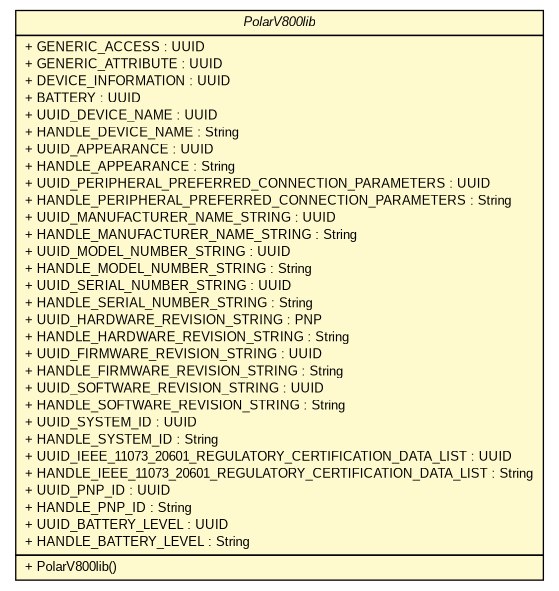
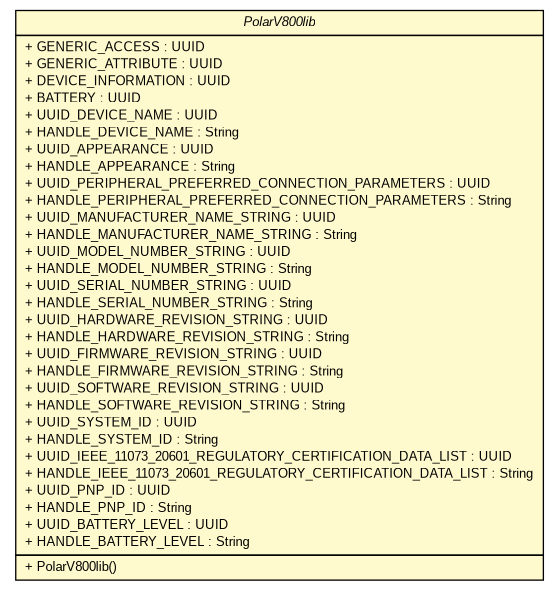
node "PolarV800lib": text "+ UUID_HARDWARE_REVISION_STRING : PNP" -> "+ UUID_HARDWARE_REVISION_STRING : UUID"
